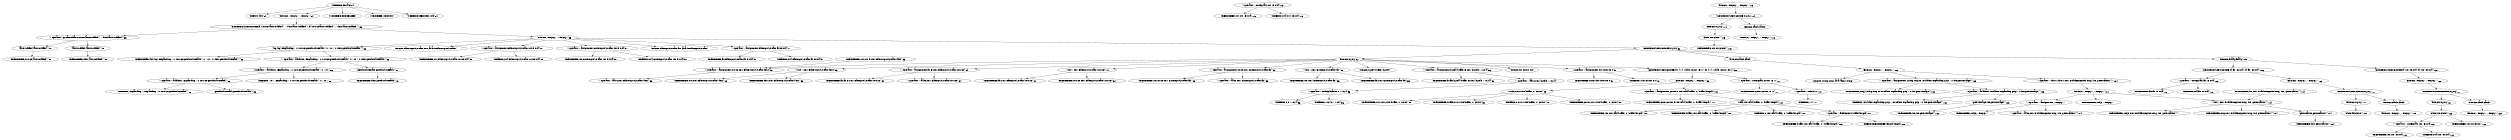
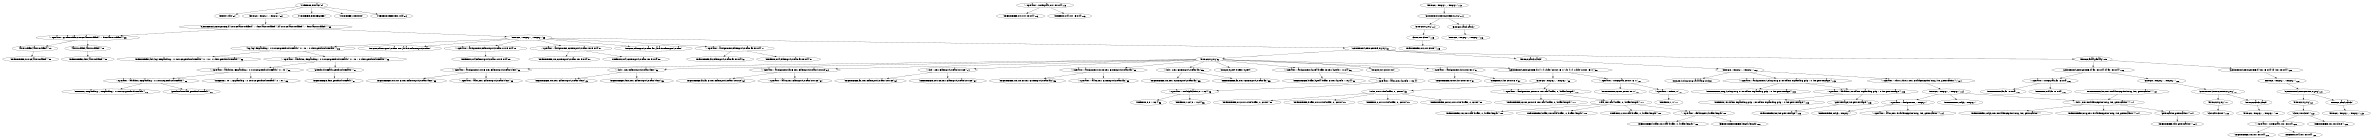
node "(IDENTIFIER,out,FileOutputStream out = null)": removed
edge "(IDENTIFIER,out,out = new FileOutputStream(dest))" -> "(<operator>.assignment,out = new FileOutputStream(dest))": reversed
